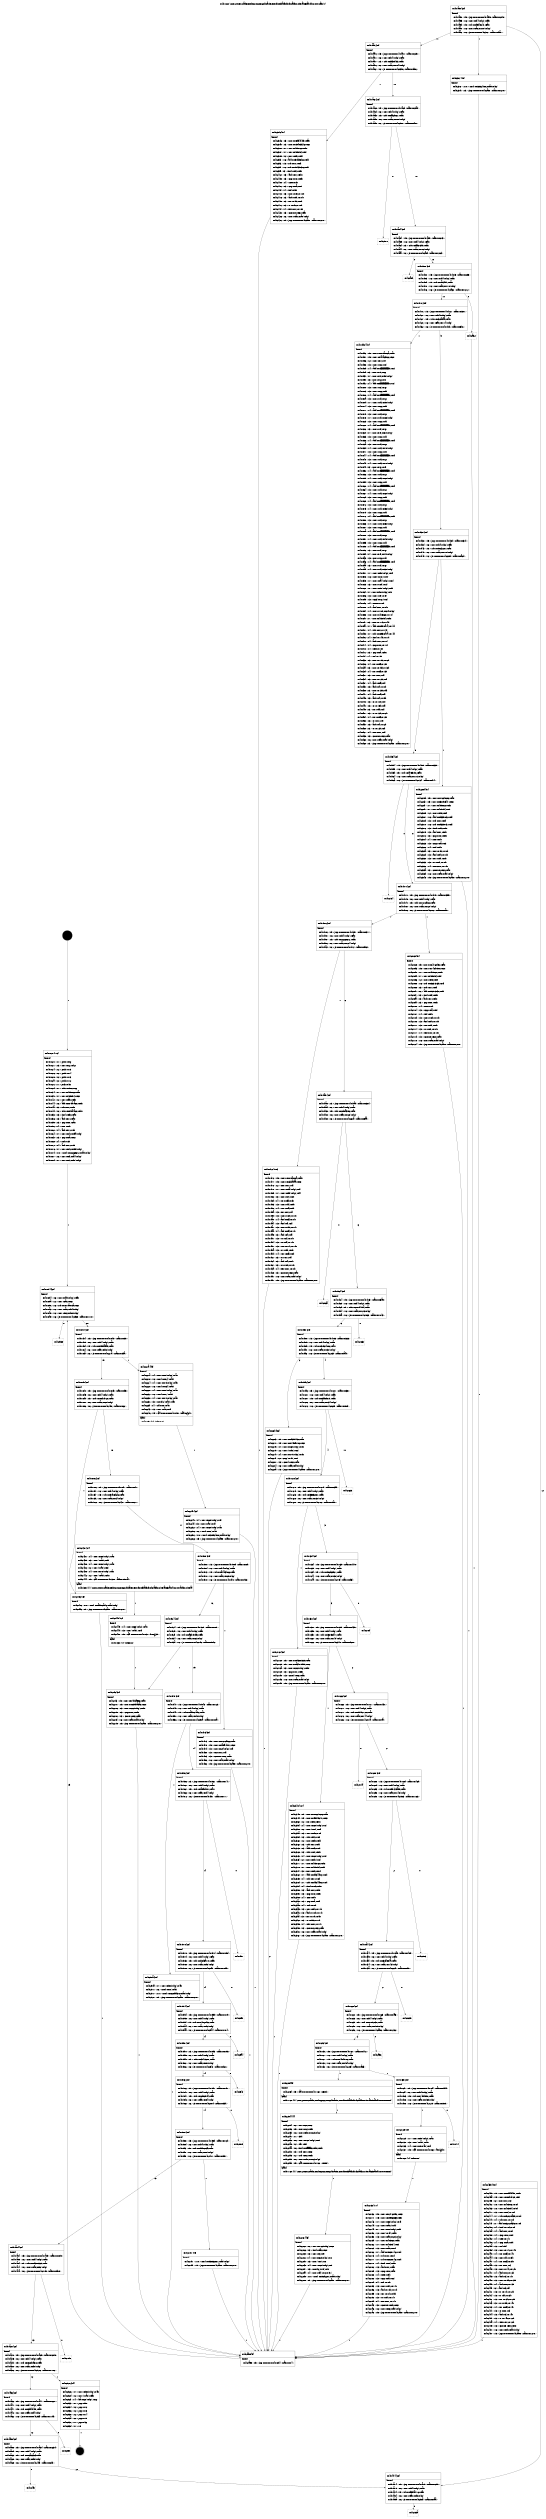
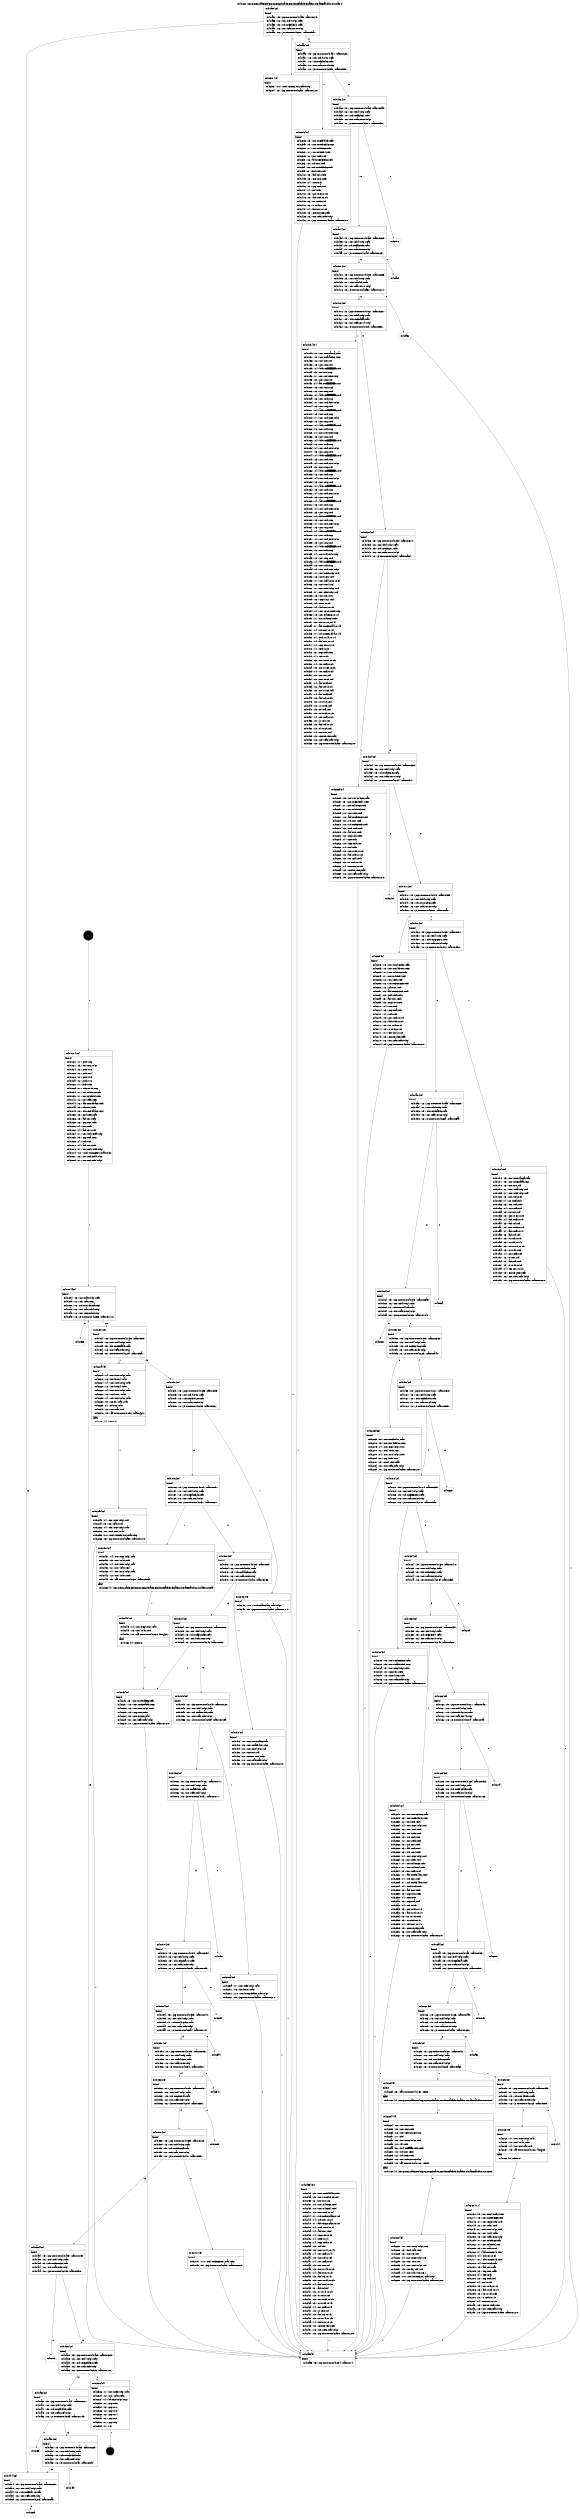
edge "0x4018ec [28]" -> "0x402431 [24]": added, label "1"
